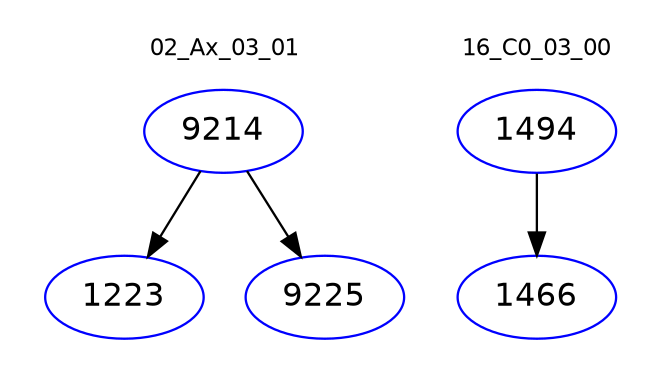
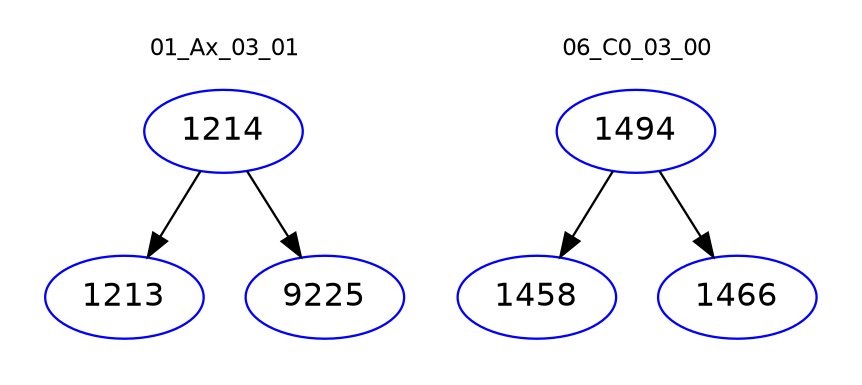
cluster "02_Ax_03_01": label "02_Ax_03_01" -> "01_Ax_03_01"
cluster "16_C0_03_00": label "16_C0_03_00" -> "06_C0_03_00"
node "9214": label "9214" -> "1214"
node "1223": label "1223" -> "1213"
node "1458": added
